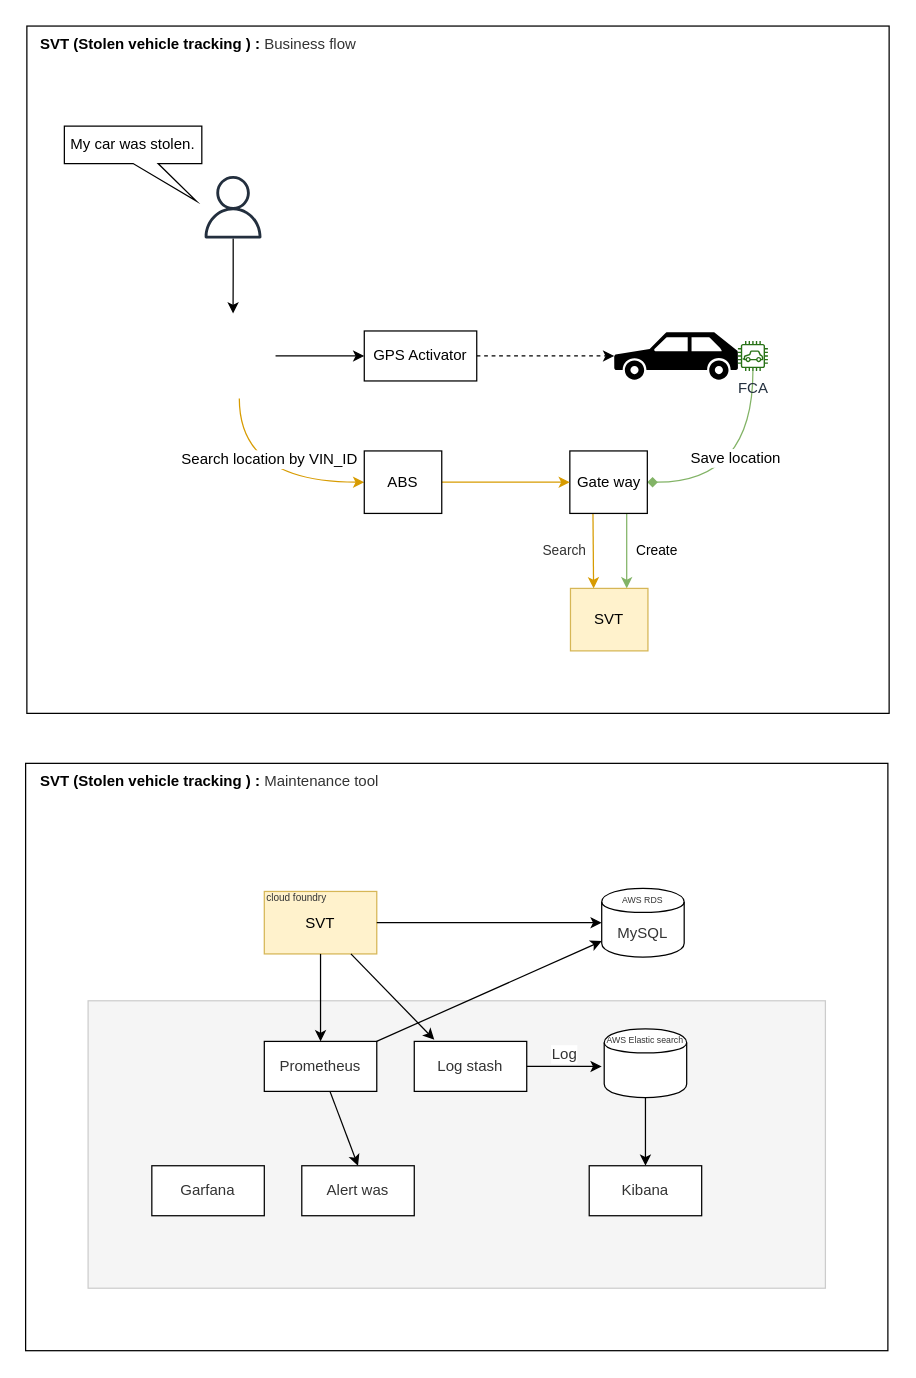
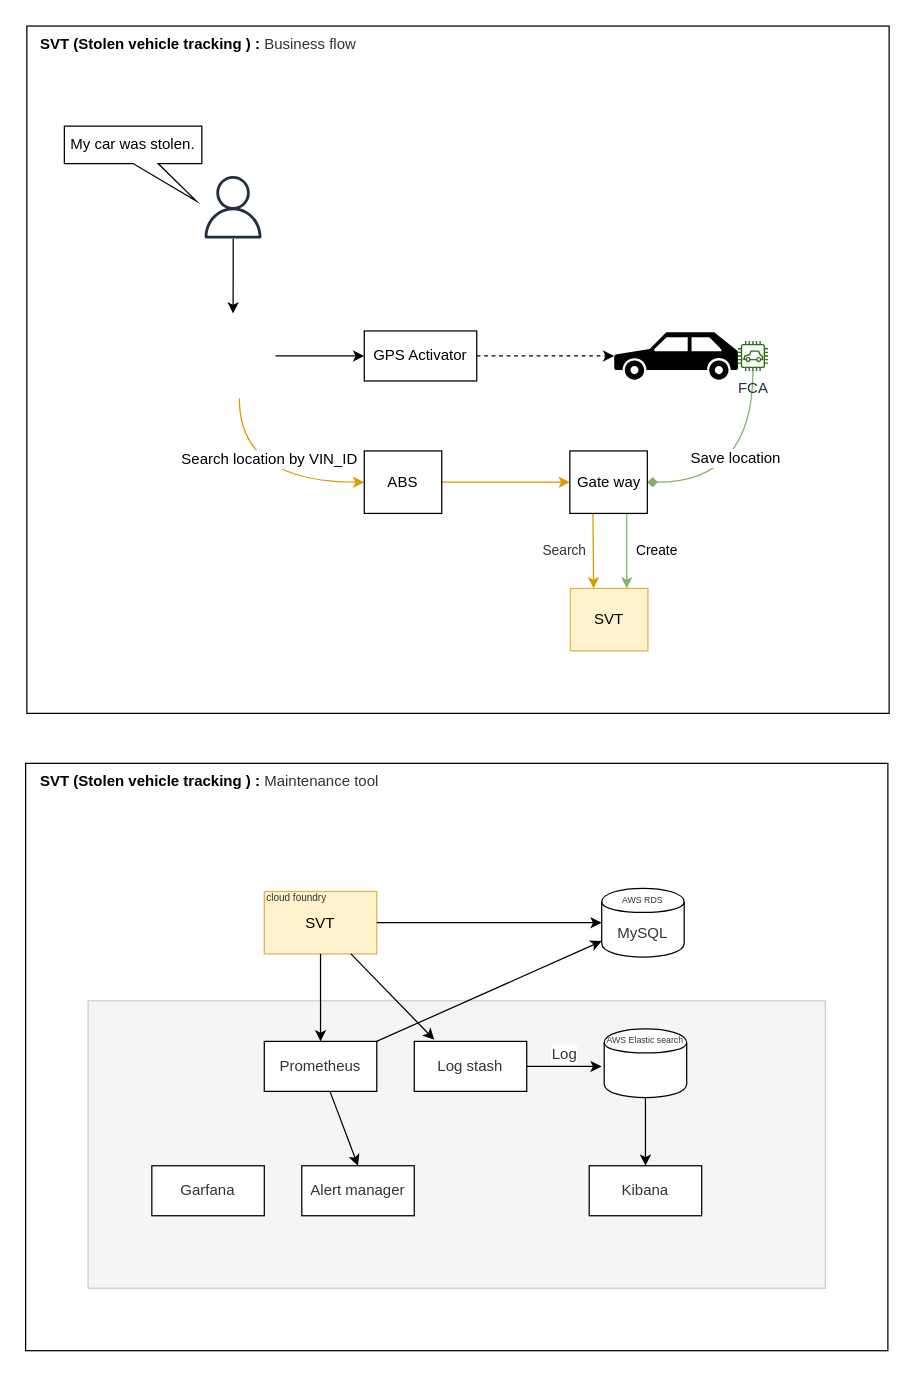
node "Alert was": label "Alert was" -> "Alert manager"
